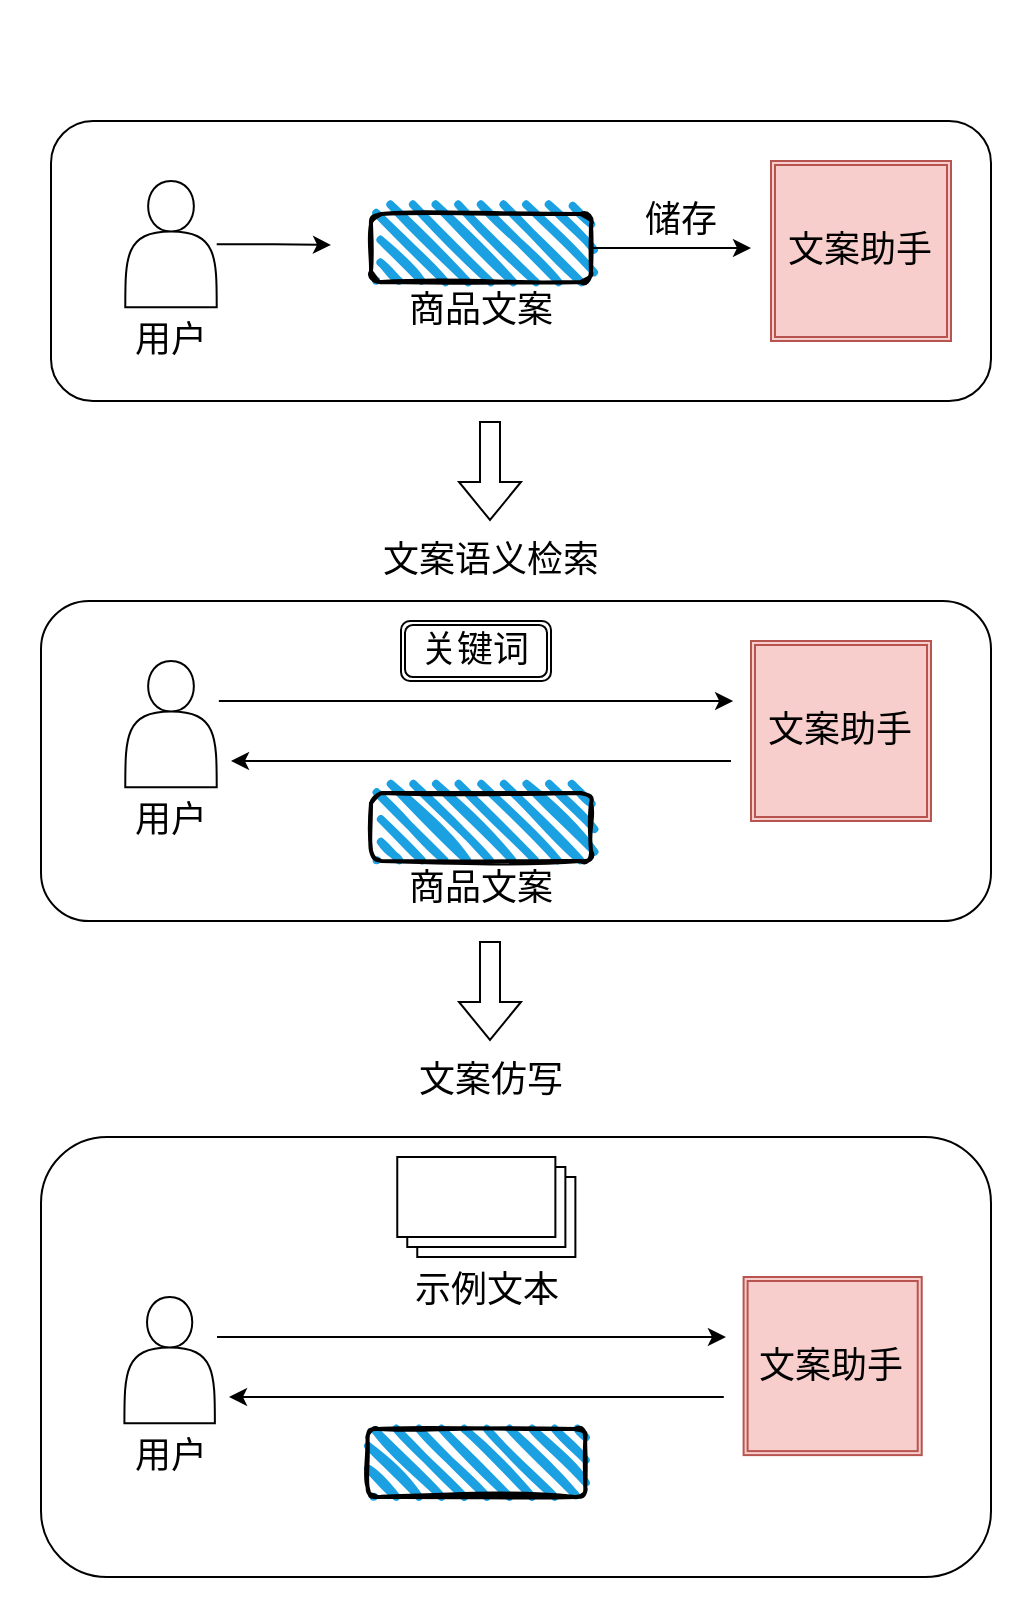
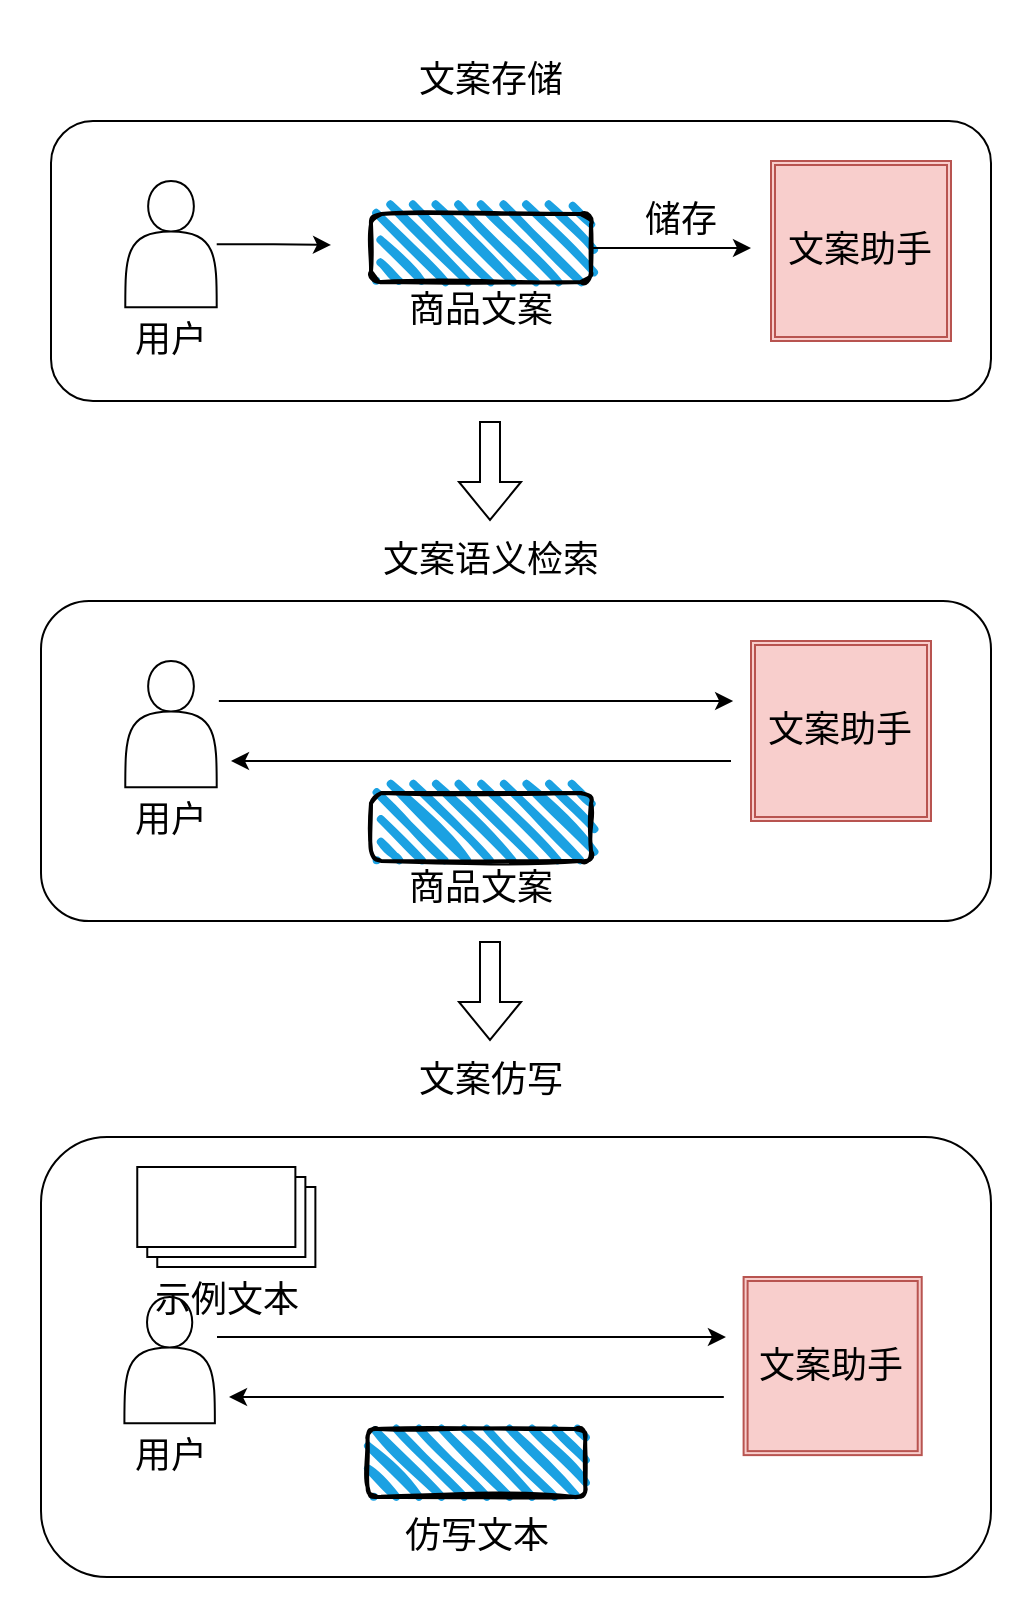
node "文案存储": added
node "关键词": removed
node "示例文本": moved (486, 1207) -> (226, 1217)
node "仿写文本": added
